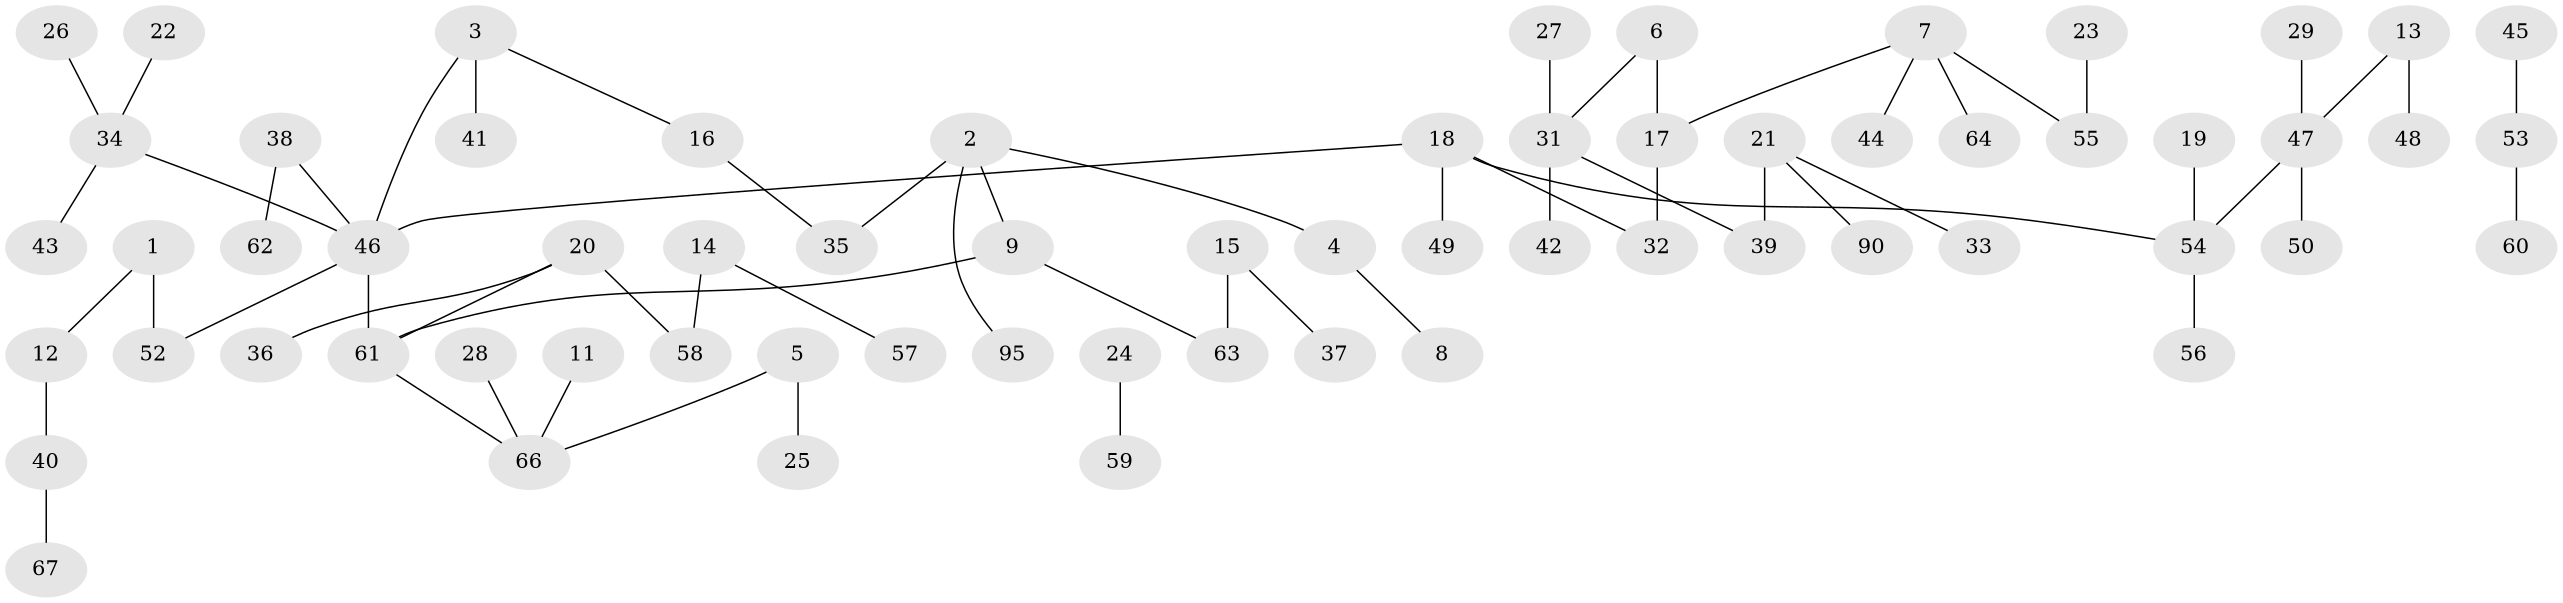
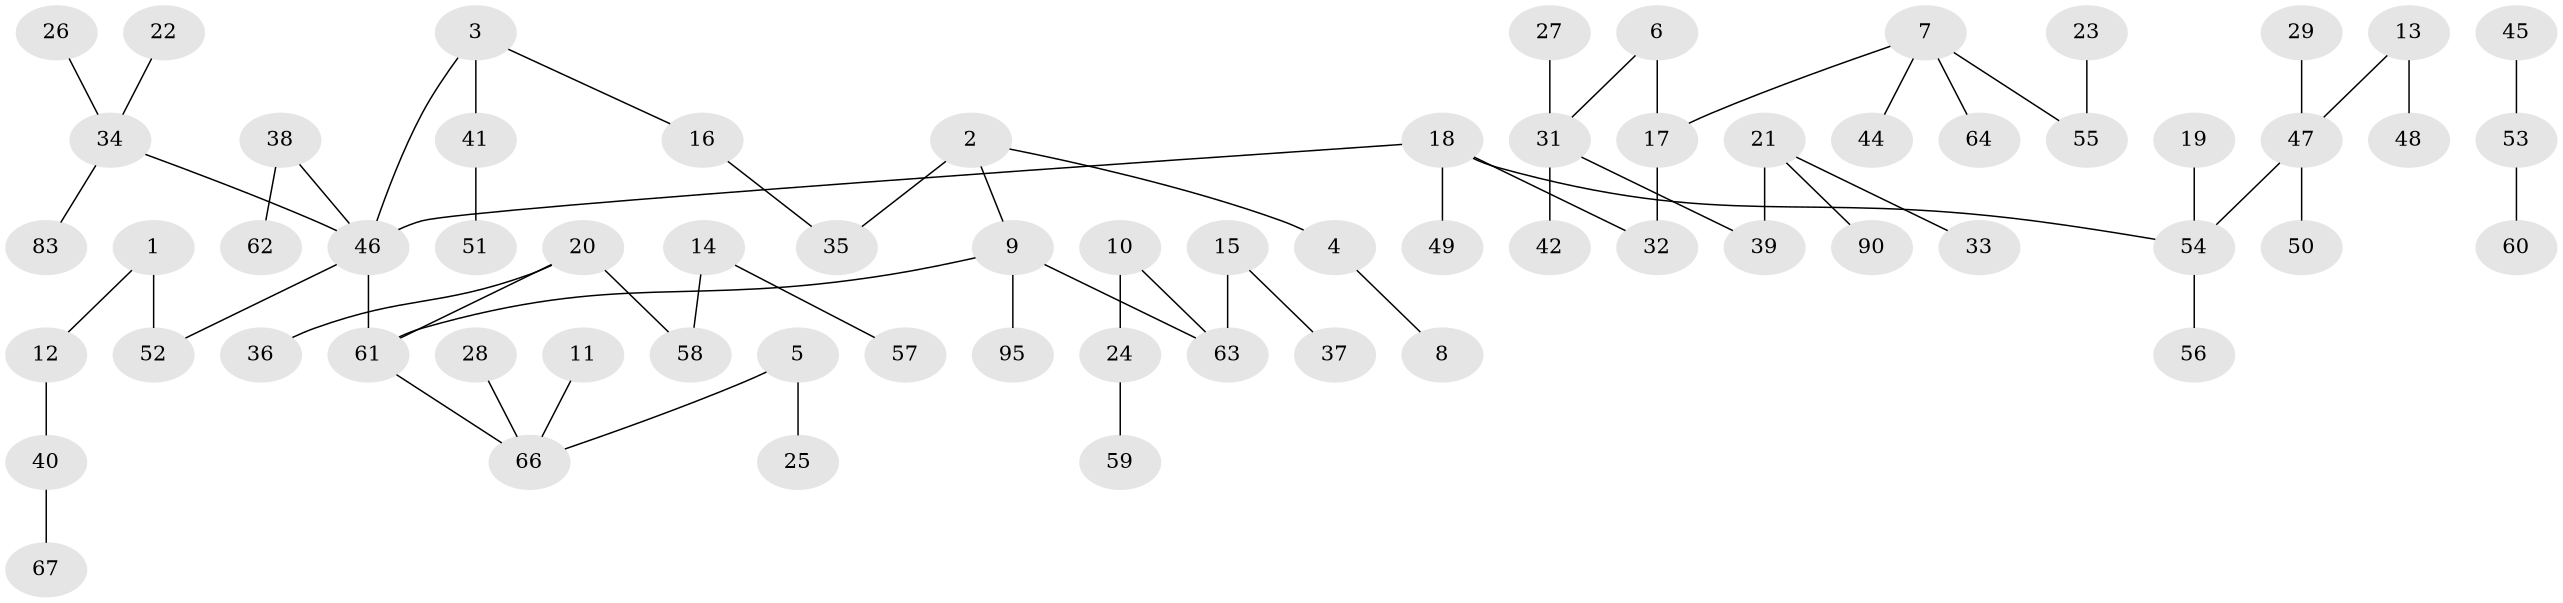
node "43": label "43" -> "83"
node "51": added
node "10": added
edge "2" -- "95": now "9" -- "95"
